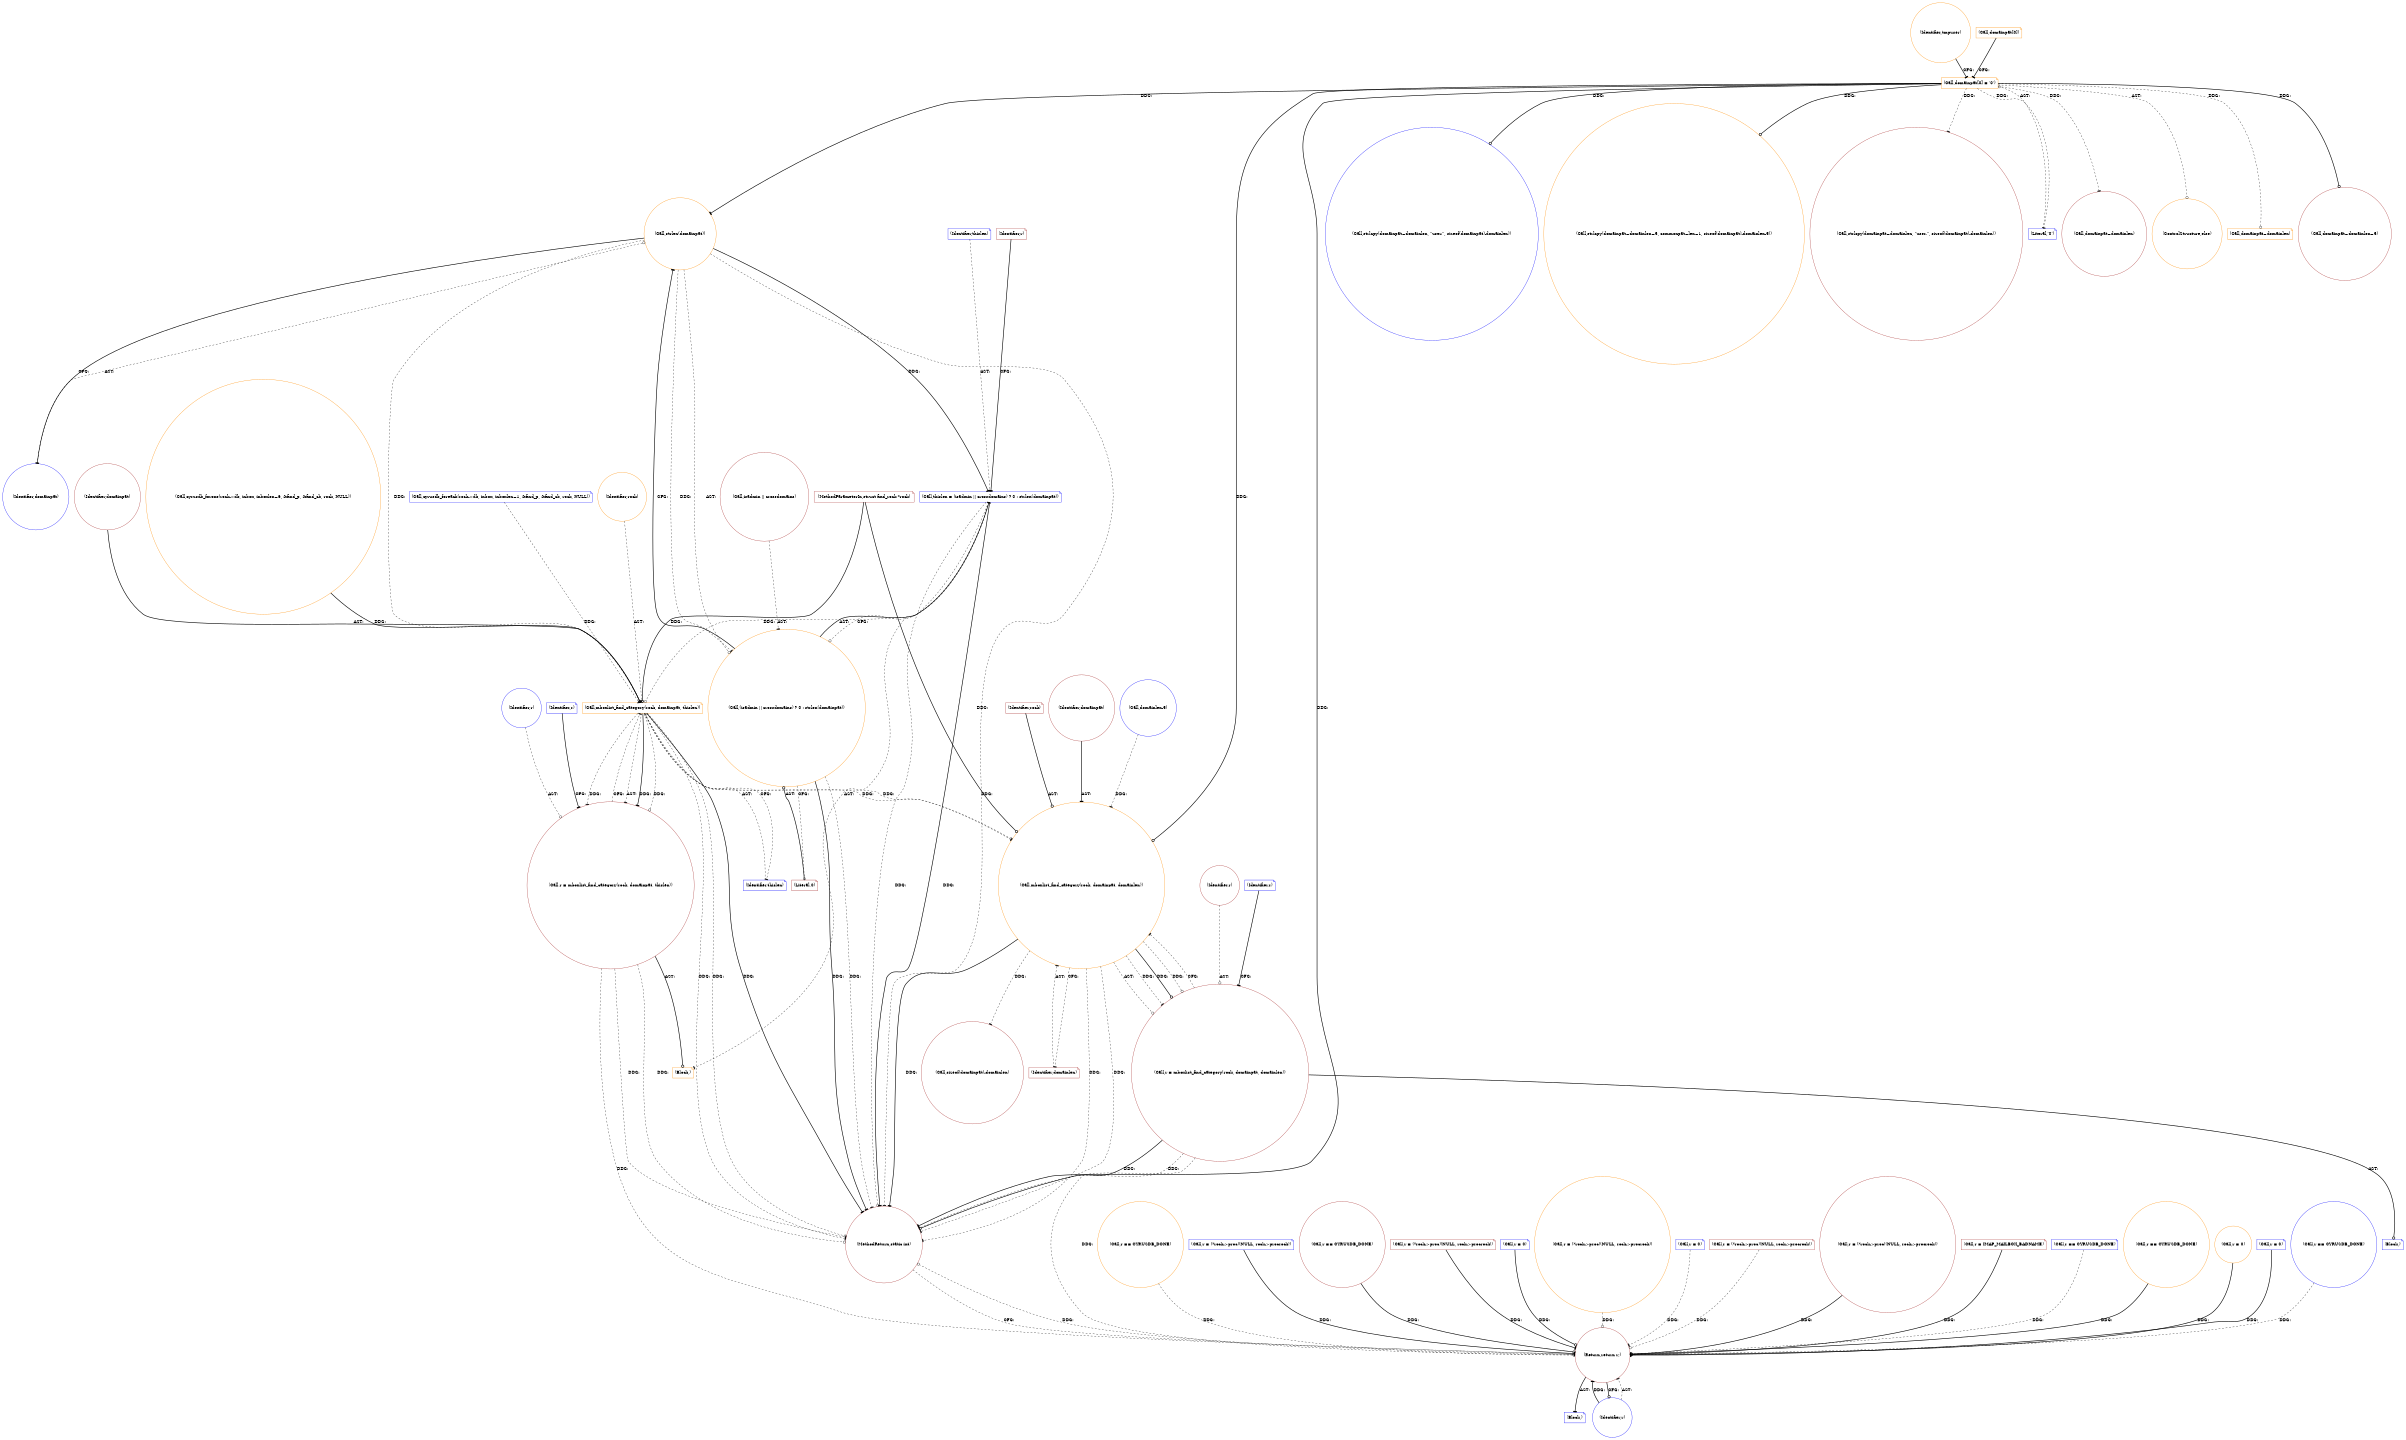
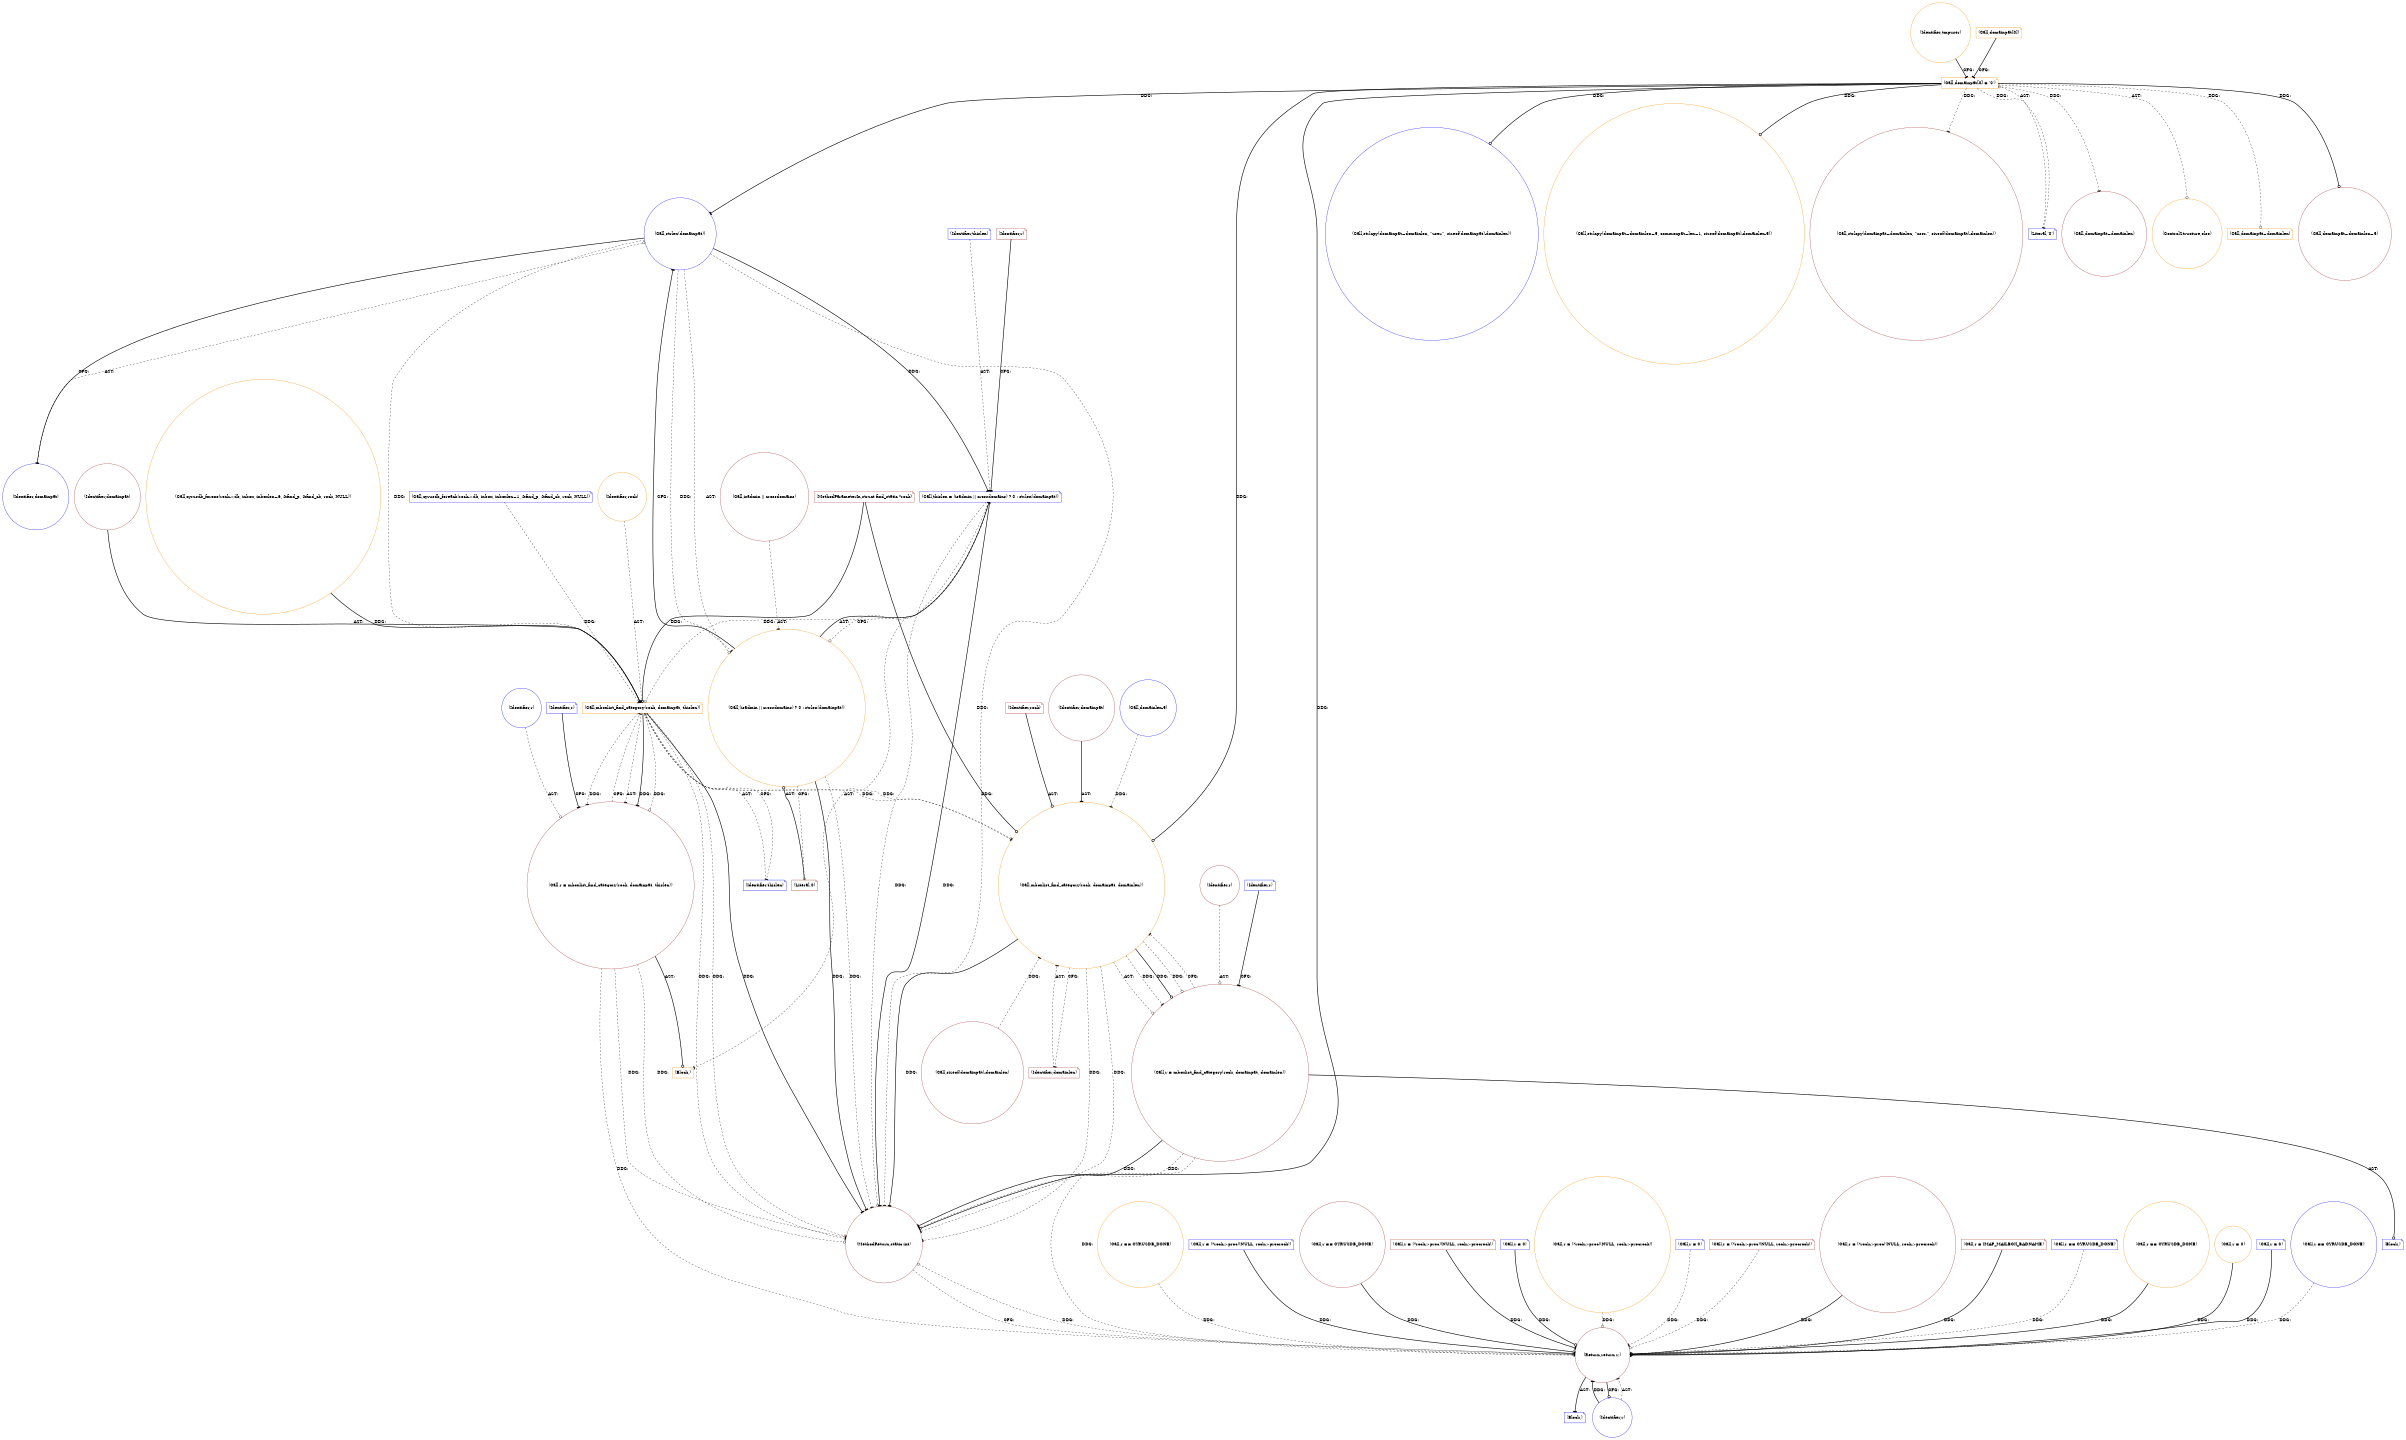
node "(Call,strlen(domainpat))": color darkorange -> blue
node "(MethodParameterIn,struct find_rock *rock)": label "(MethodParameterIn,struct find_rock *rock)" -> "(MethodParameterIn,struct find_static *rock)"
edge "(Call,mboxlist_find_category(rock, domainpat, domainlen))" -> "(Call,sizeof(domainpat)-domainlen)": reversed
